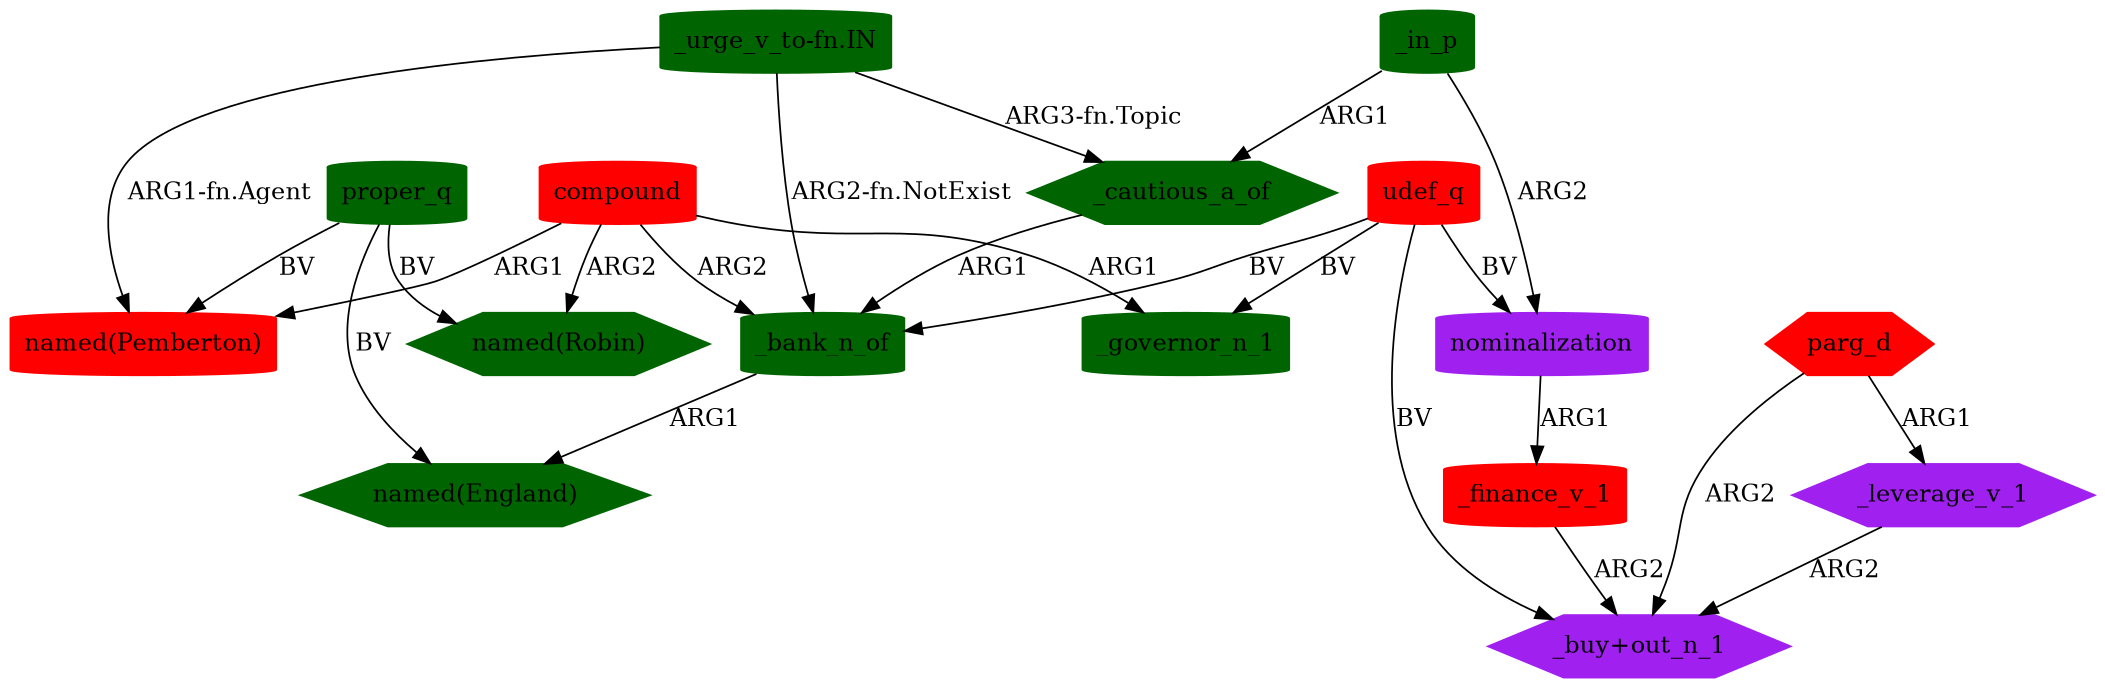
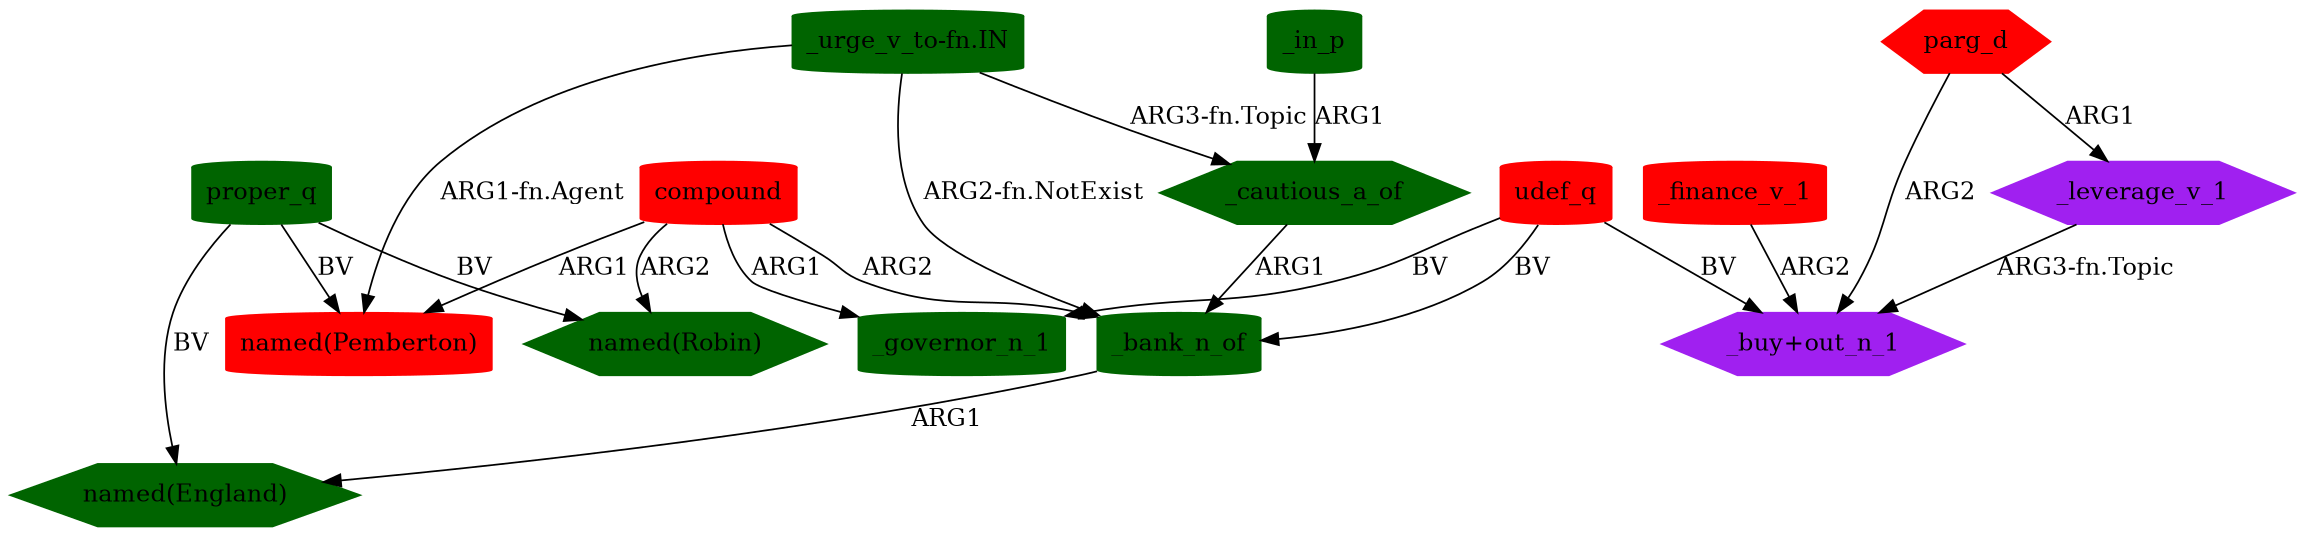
node "nominalization": removed
edge "_leverage_v_1" -> "_buy+out_n_1": label "ARG2" -> "ARG3-fn.Topic"
